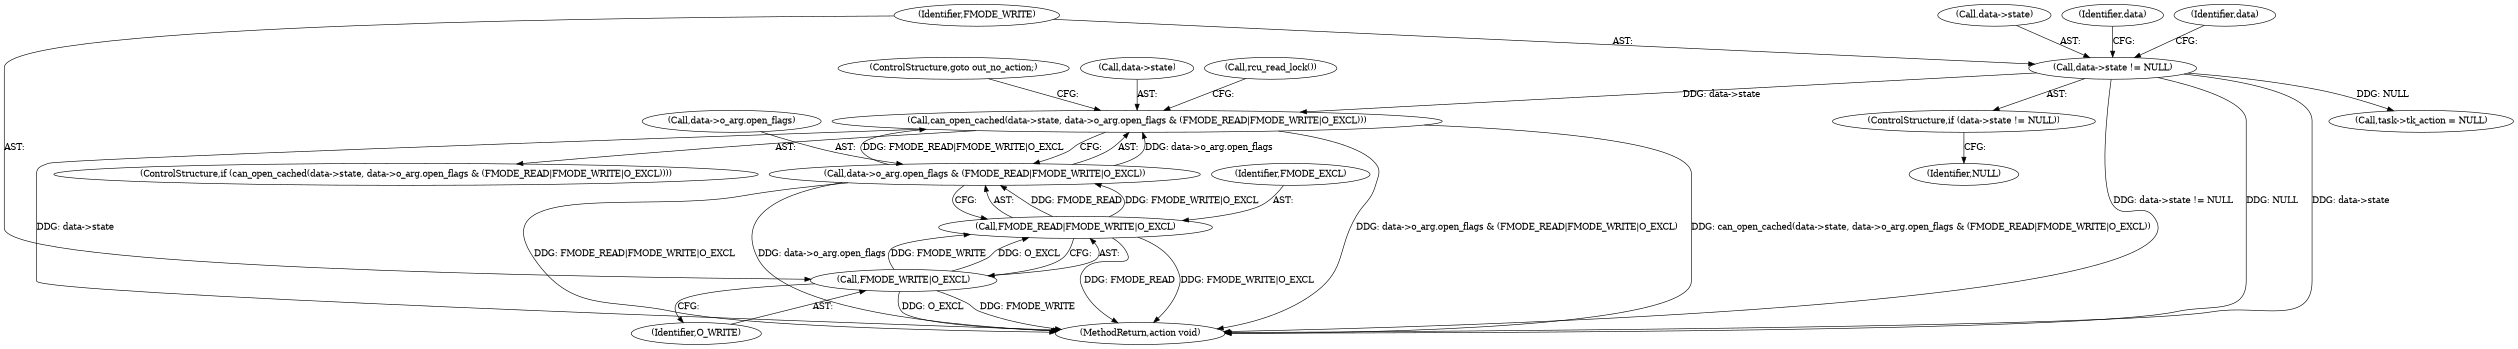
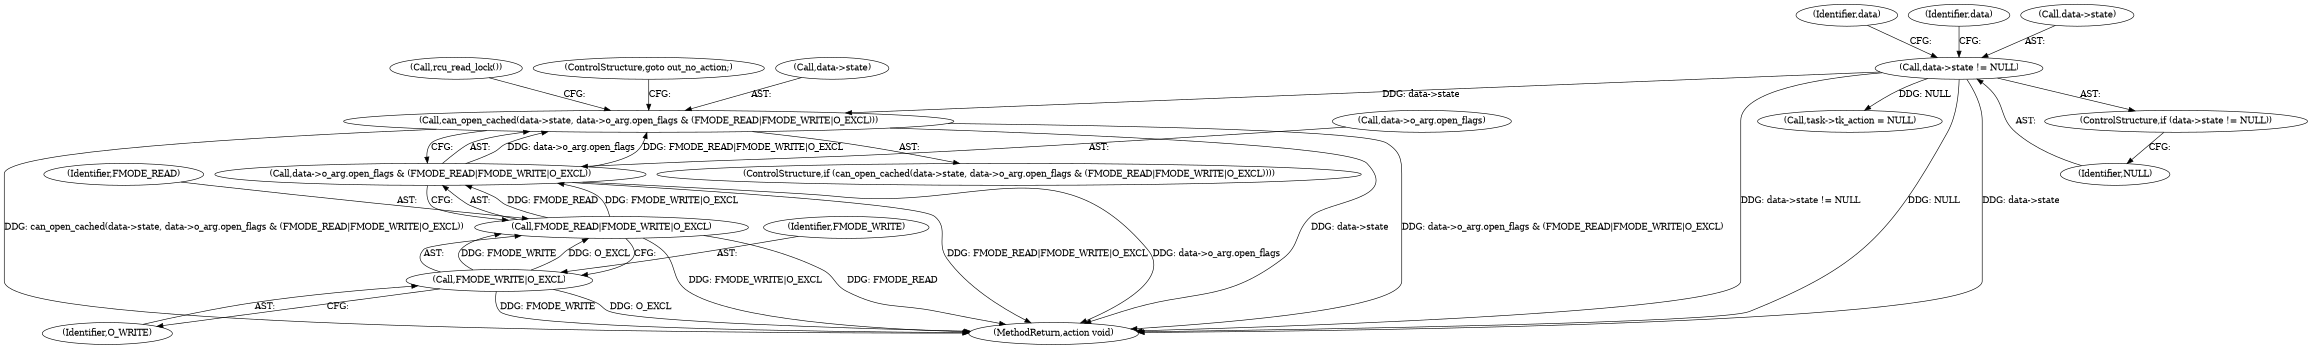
edge "(Identifier,FMODE_WRITE)" -> "(Call,data->state != NULL)": now "(Identifier,NULL)" -> "(Call,data->state != NULL)"
node "(Identifier,FMODE_EXCL)": label "(Identifier,FMODE_EXCL)" -> "(Identifier,FMODE_READ)"
